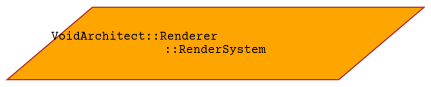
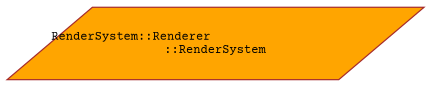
node "VoidArchitect::Renderer ::RenderSystem": label "VoidArchitect::Renderer ::RenderSystem" -> "RenderSystem::Renderer ::RenderSystem"
